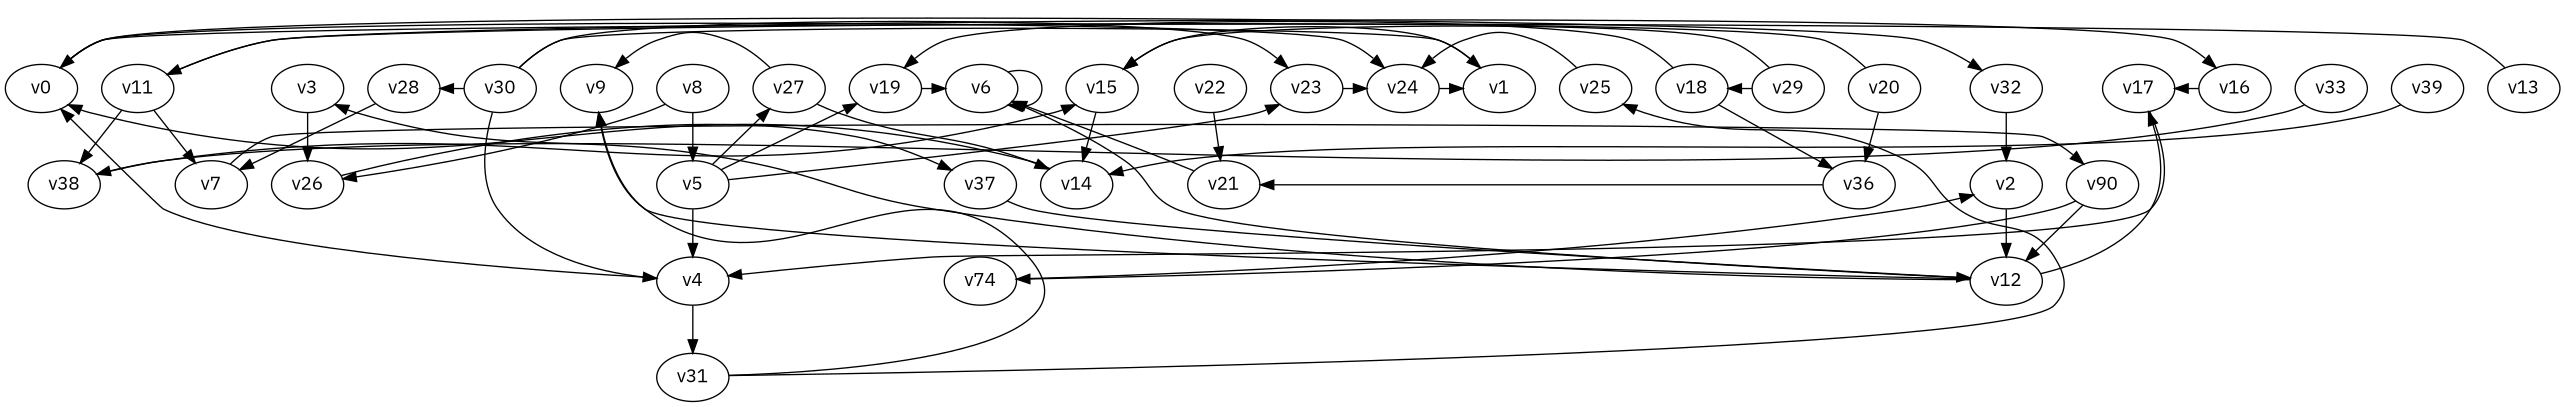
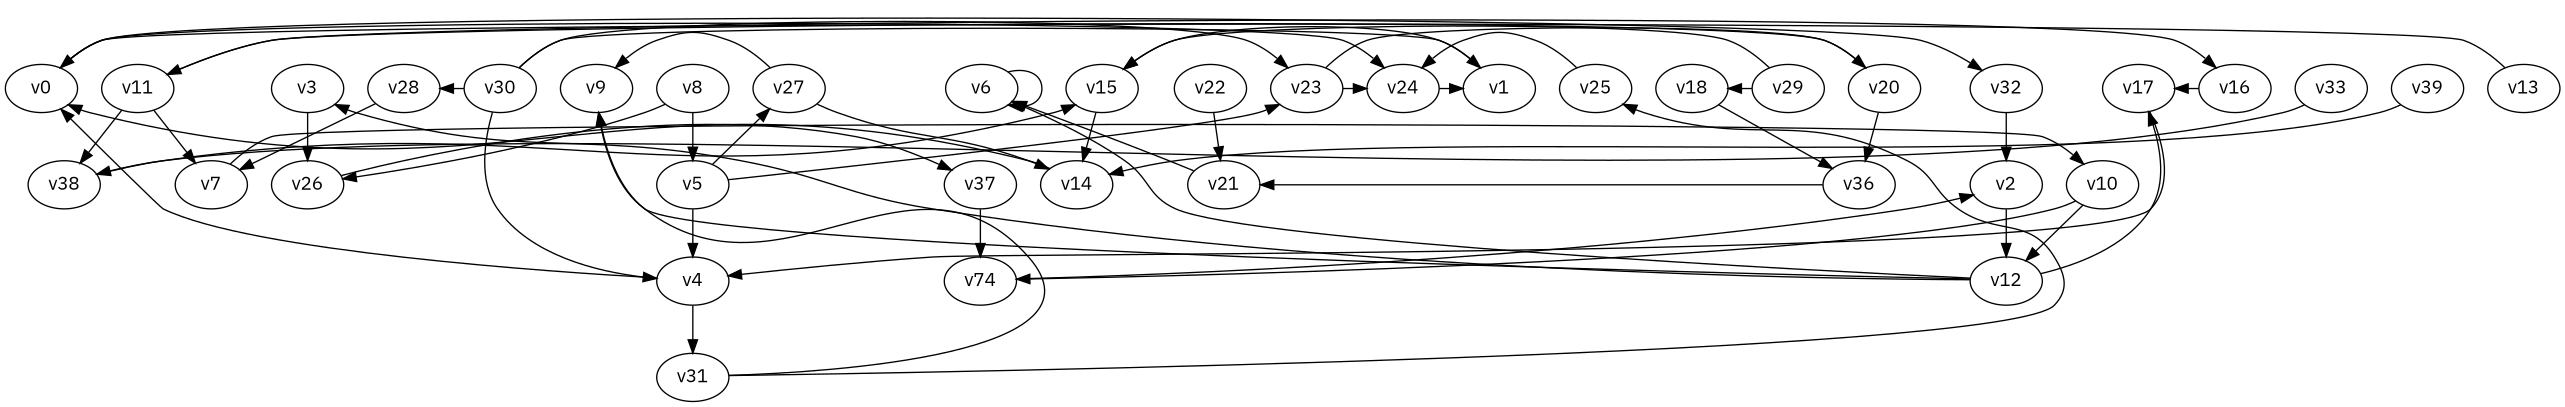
edge "v23" -> "v20": added
node "v19": removed
node "v90": label "v90" -> "v10"
edge "v37" -> "v12": now "v37" -> "v74"
